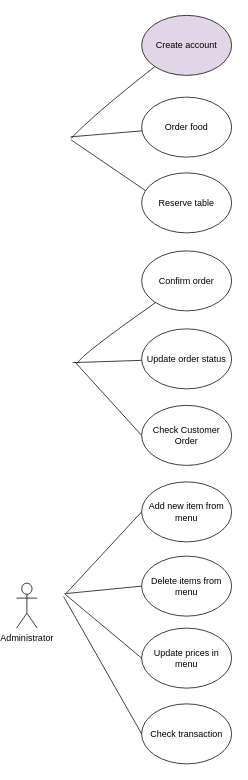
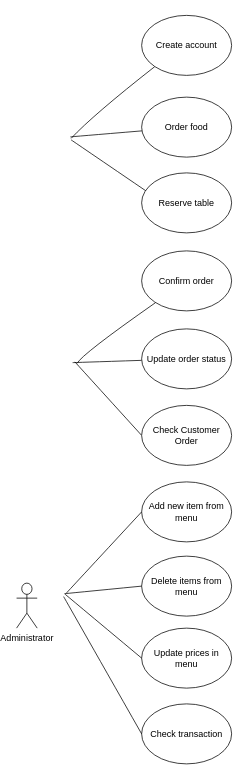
node "Create account": fillcolor #e1d5e7 -> #ffffff
